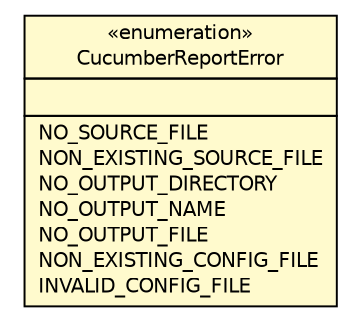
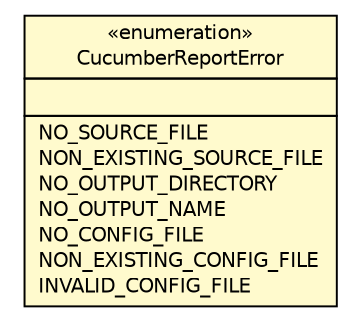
node "CucumberReportError": text "NO_OUTPUT_FILE" -> "NO_CONFIG_FILE"
